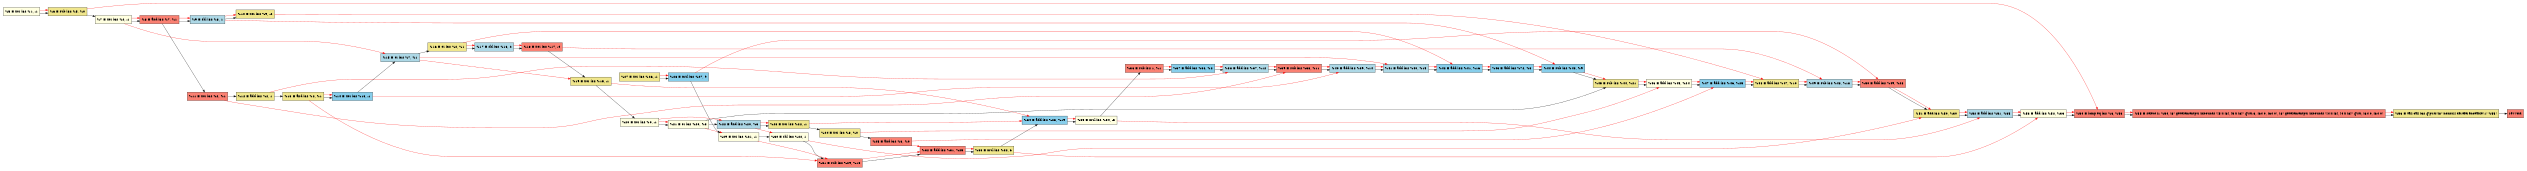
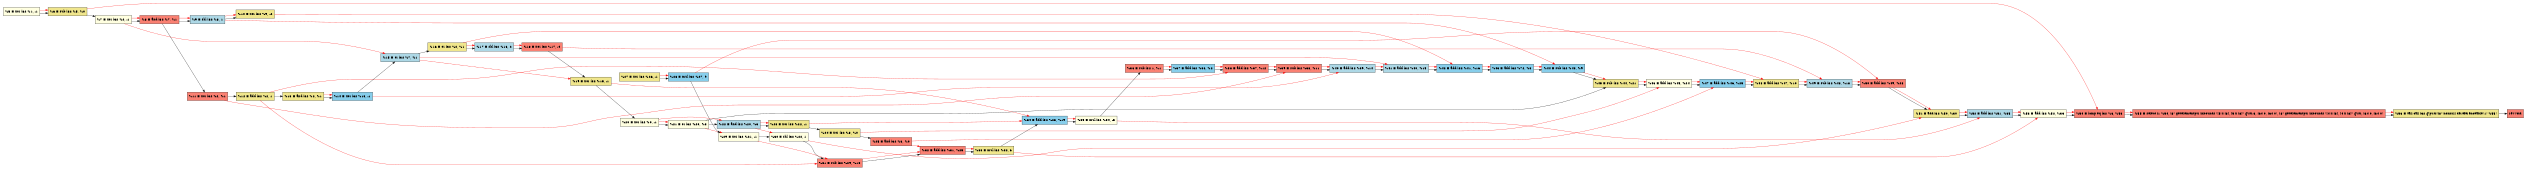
node "%38 = add i32 %37, %12": fillcolor lightblue -> salmon
edge "%13 = and i32 %2, %1" -> "%31 = sub i32 %29, %13": now "%12 = add i32 %2, 1" -> "%31 = sub i32 %29, %13"
